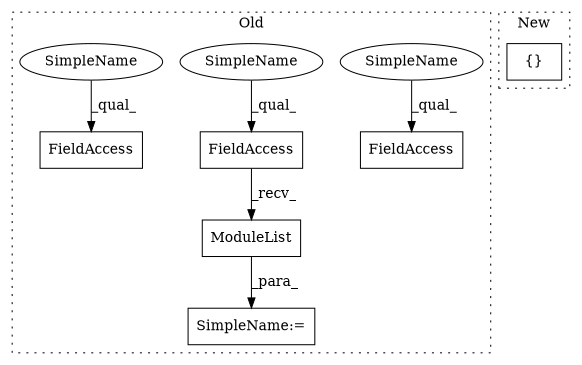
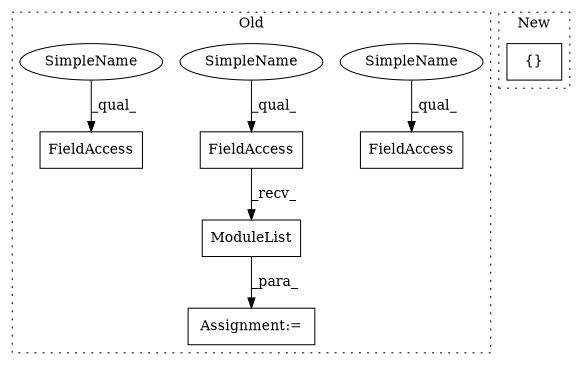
node "SimpleName:=": label "SimpleName:=" -> "Assignment:="
